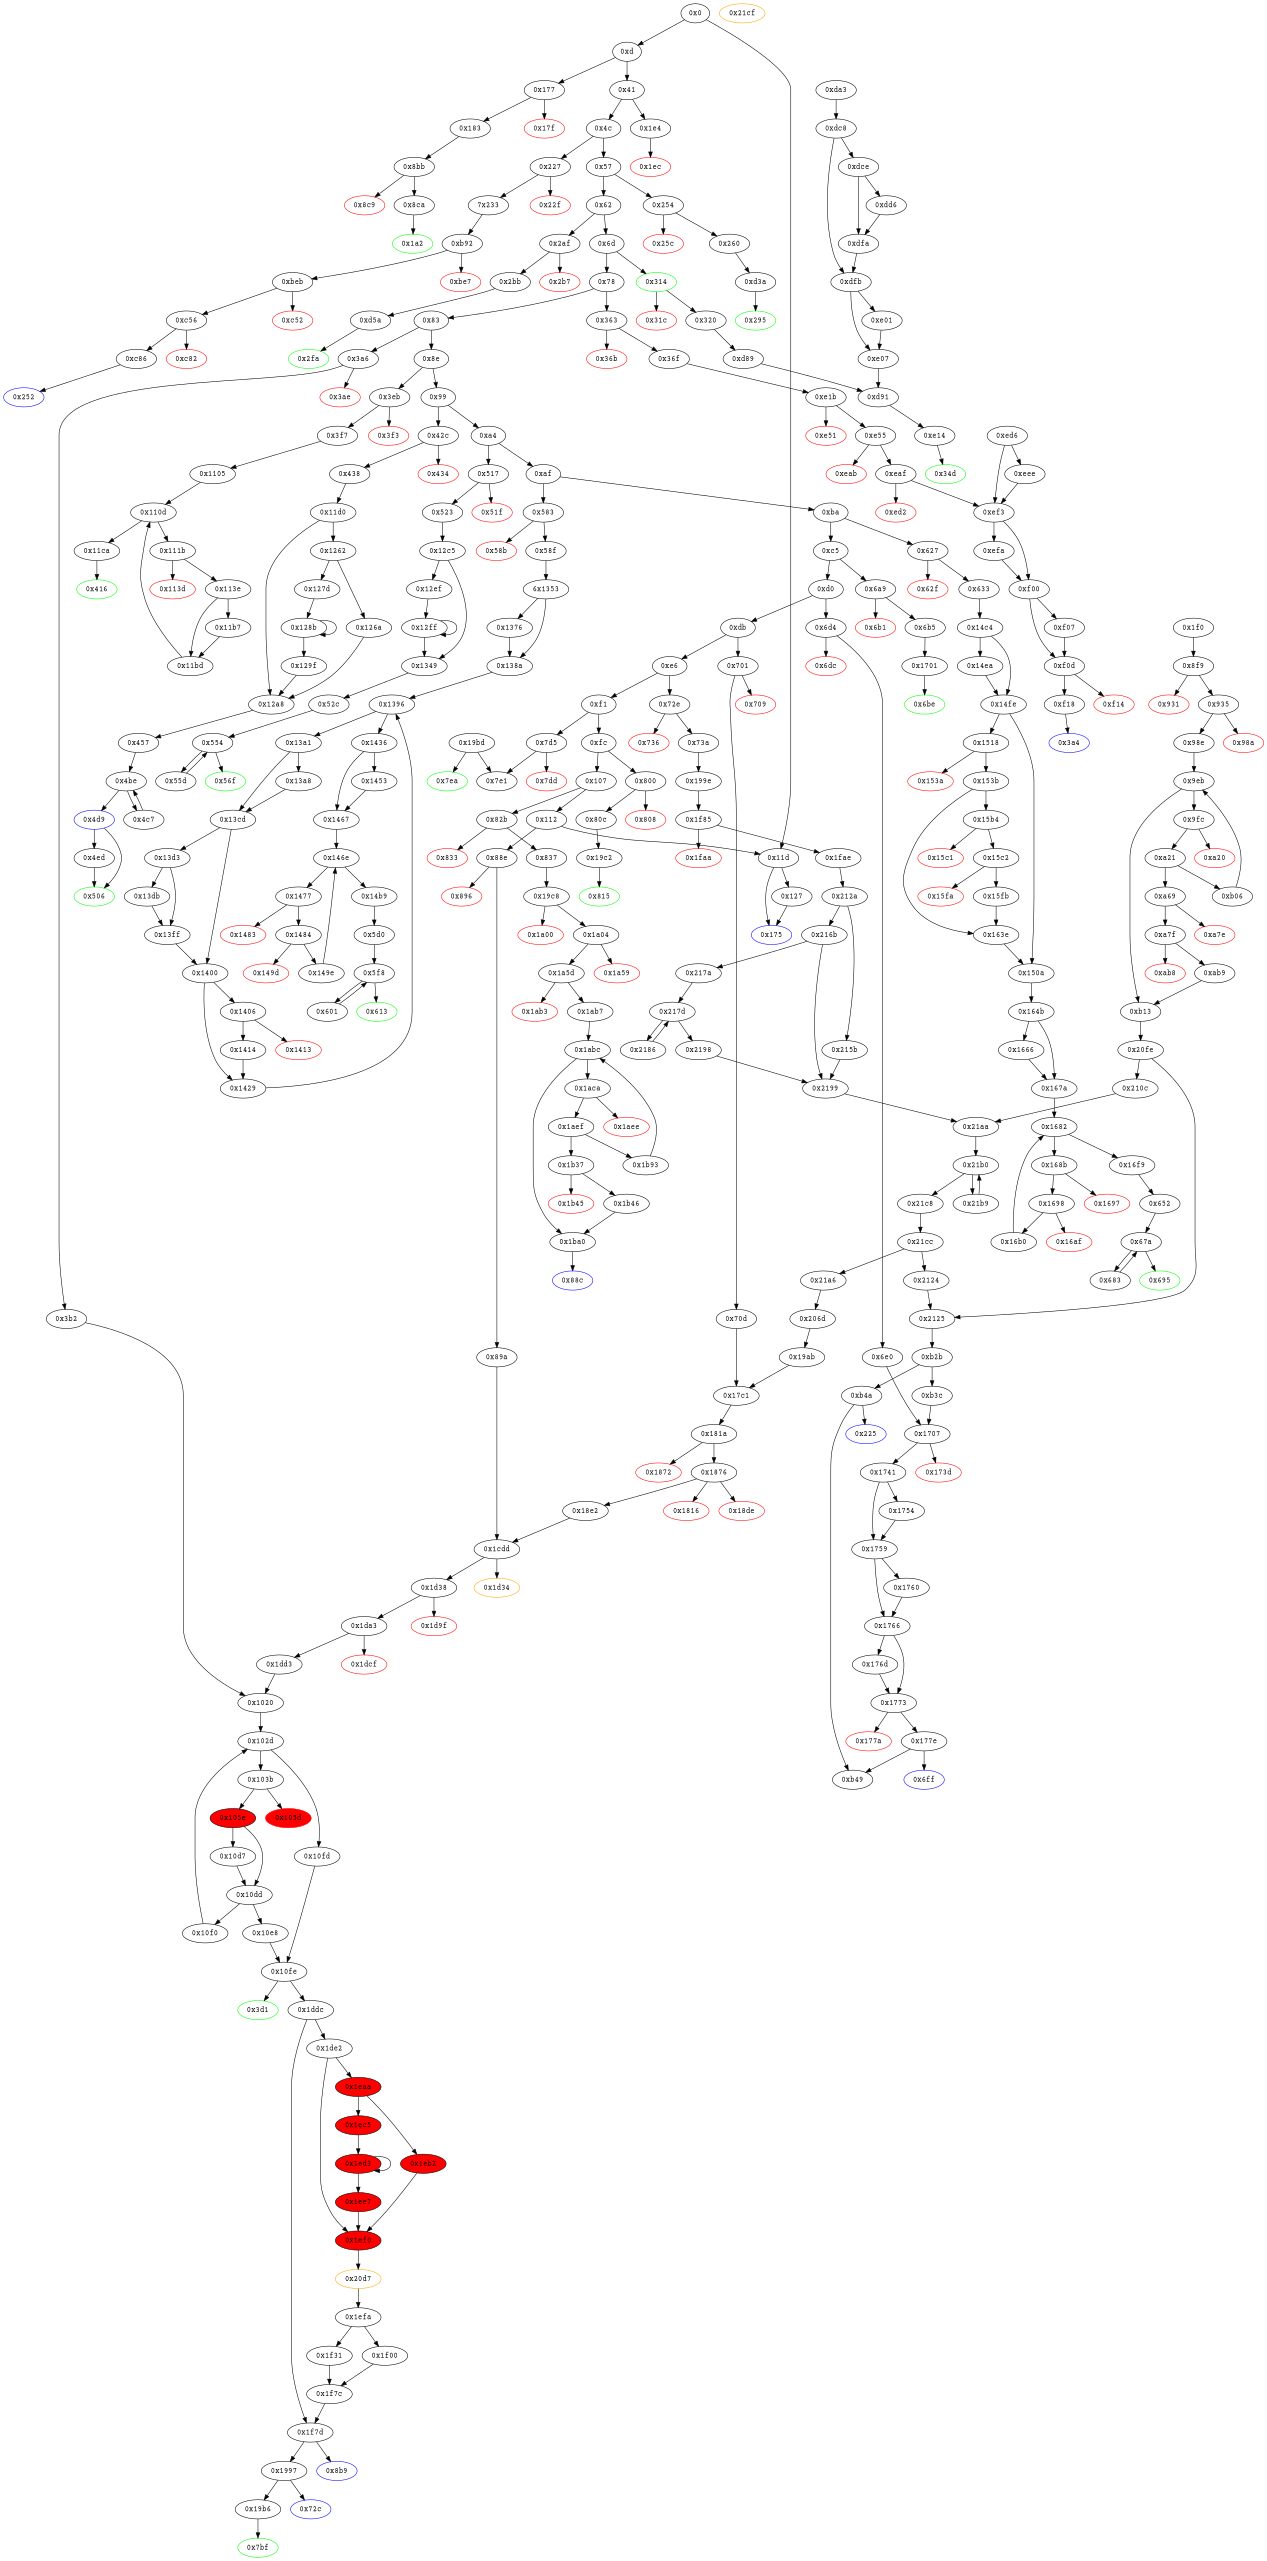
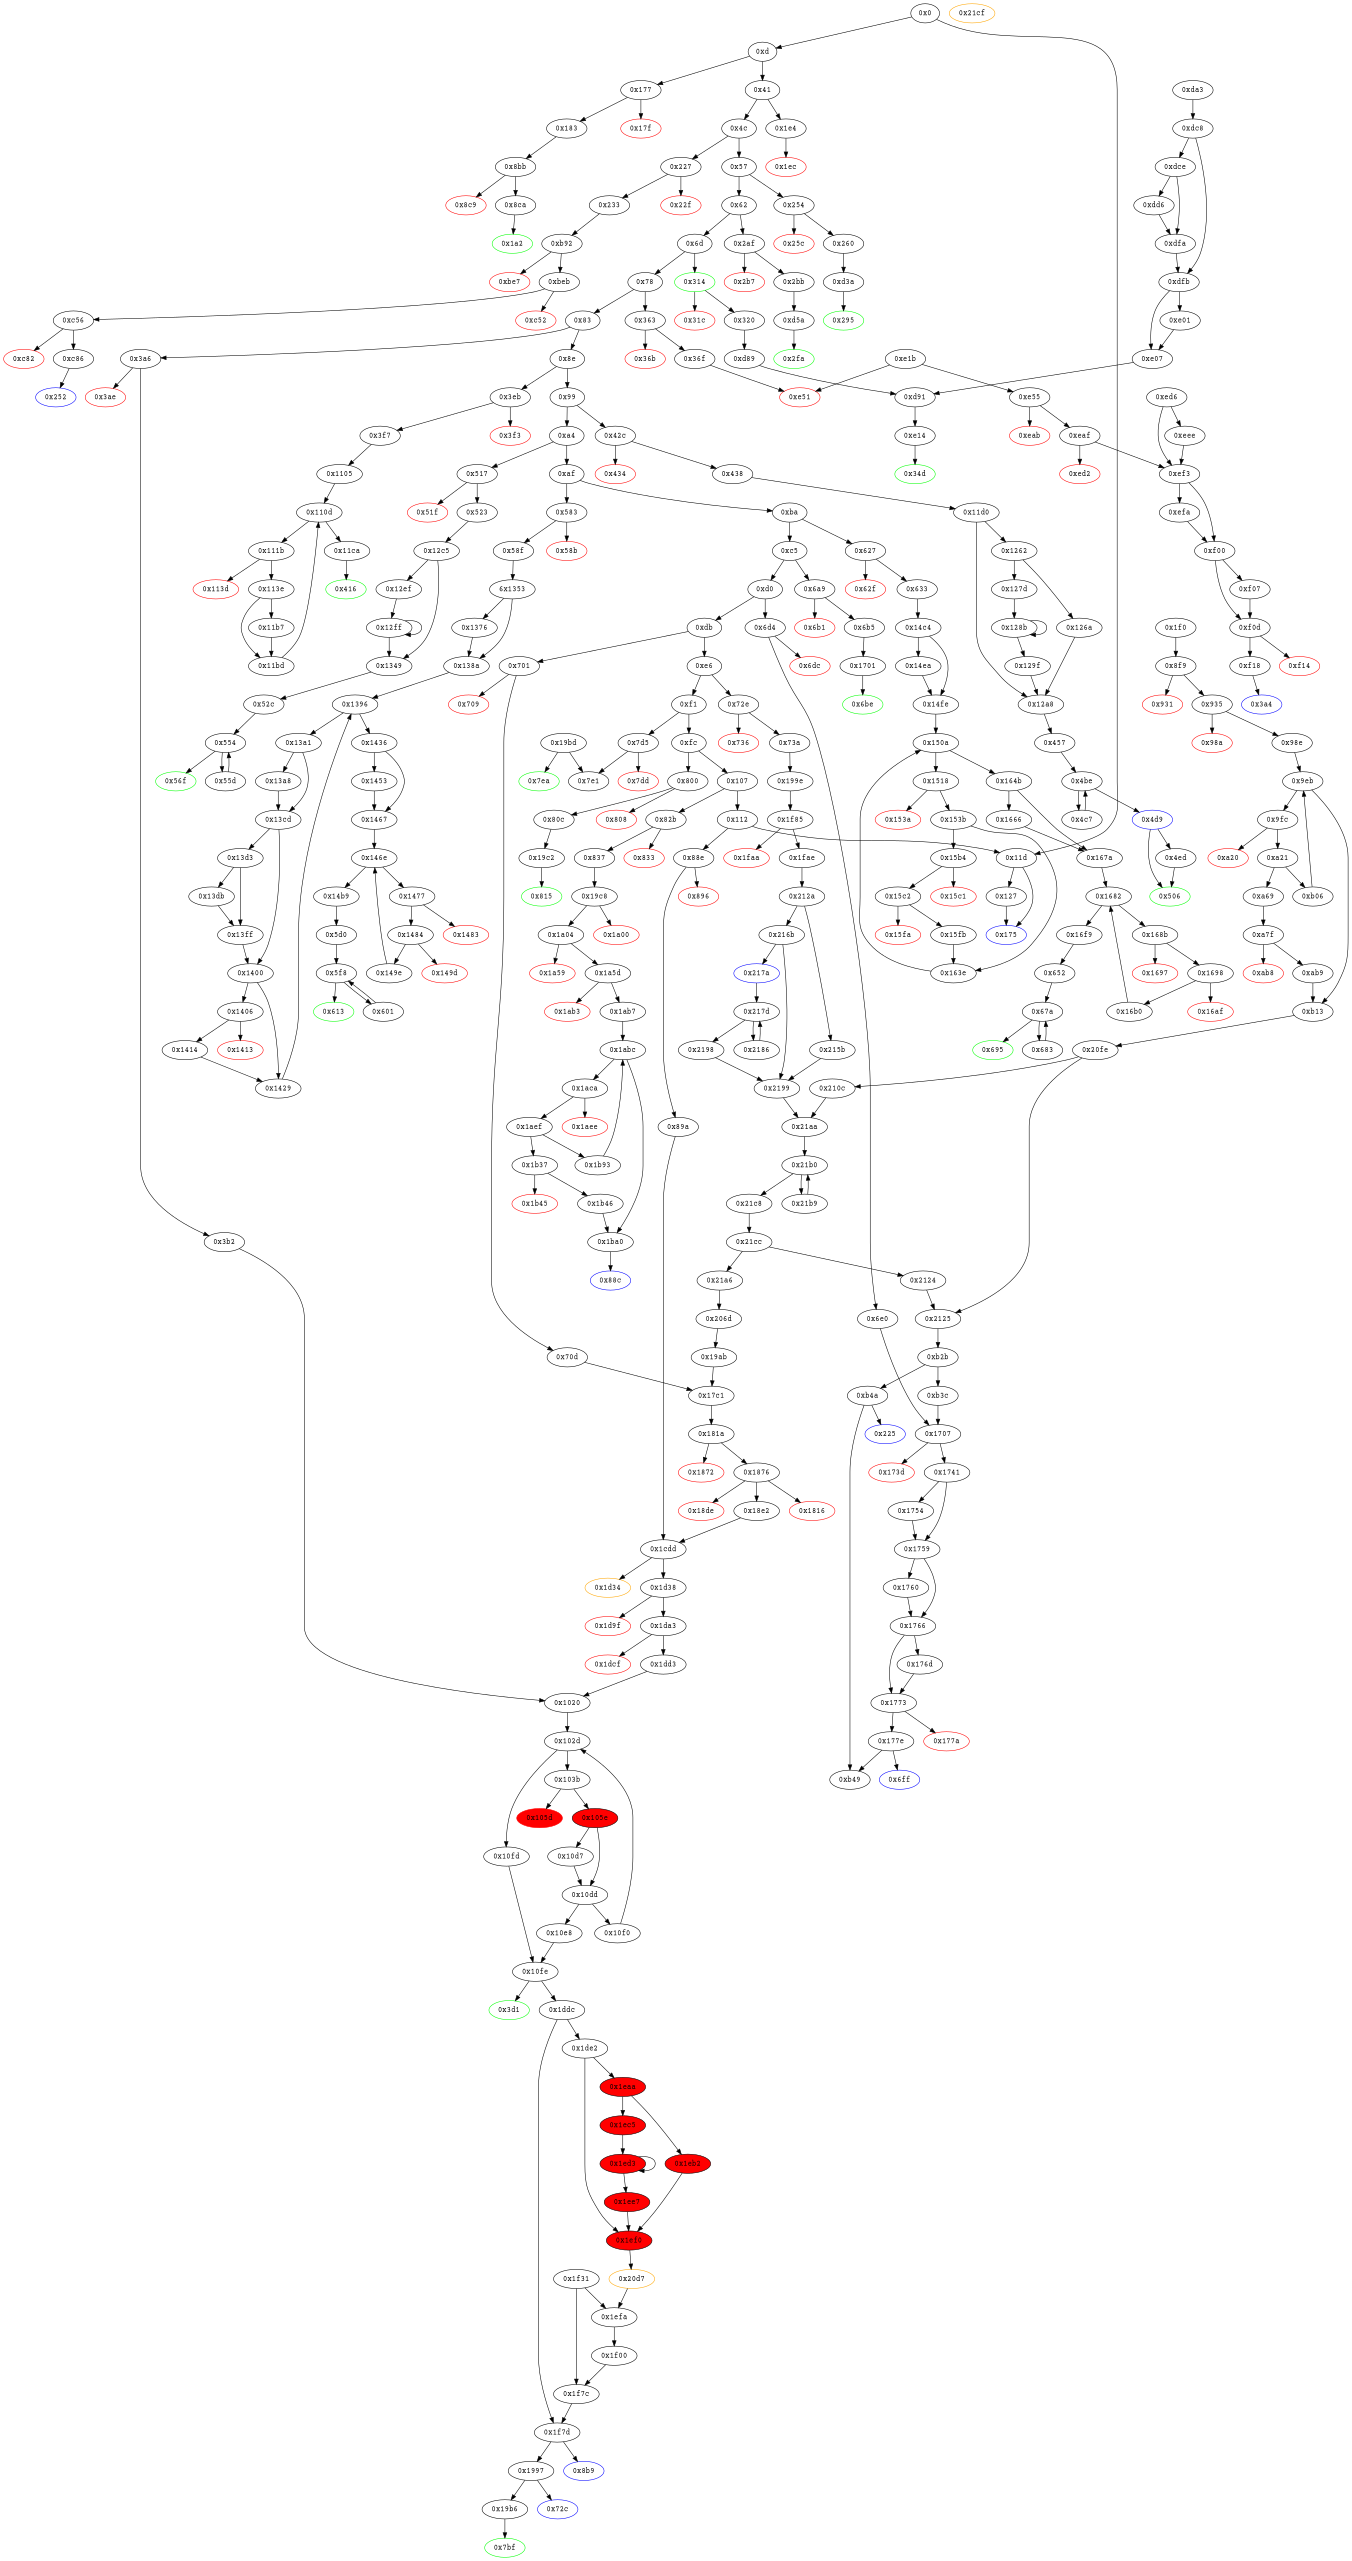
node "7x233": label "7x233" -> "0x233"
edge "0x36f" -> "0xe1b": now "0x36f" -> "0xe51"
edge "0x14fe" -> "0x1518": now "0x150a" -> "0x1518"
node "0xa7e": removed
node "0x217a": color black -> blue
edge "0x1efa" -> "0x1f31": reversed
